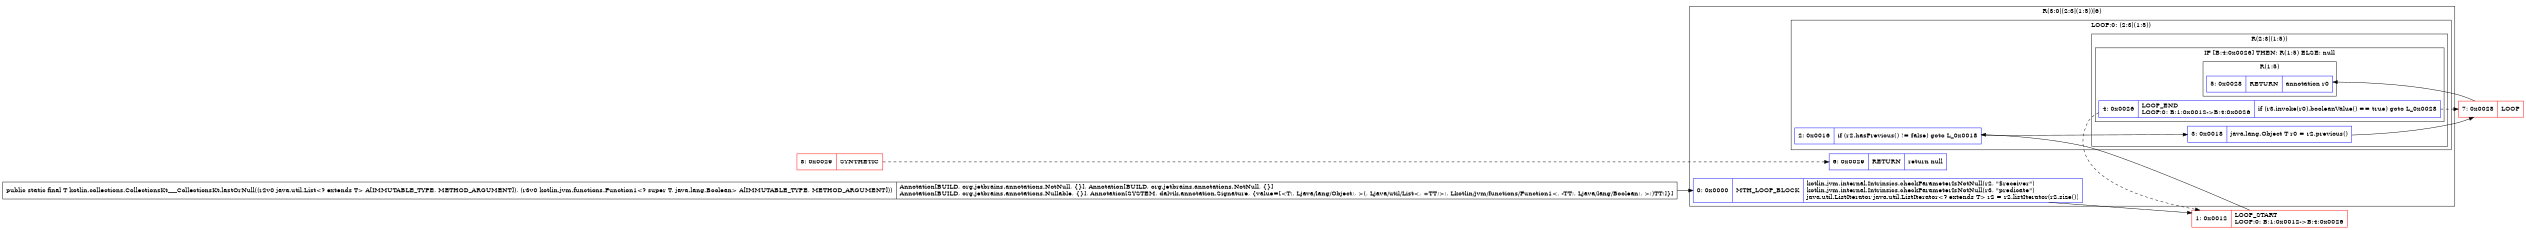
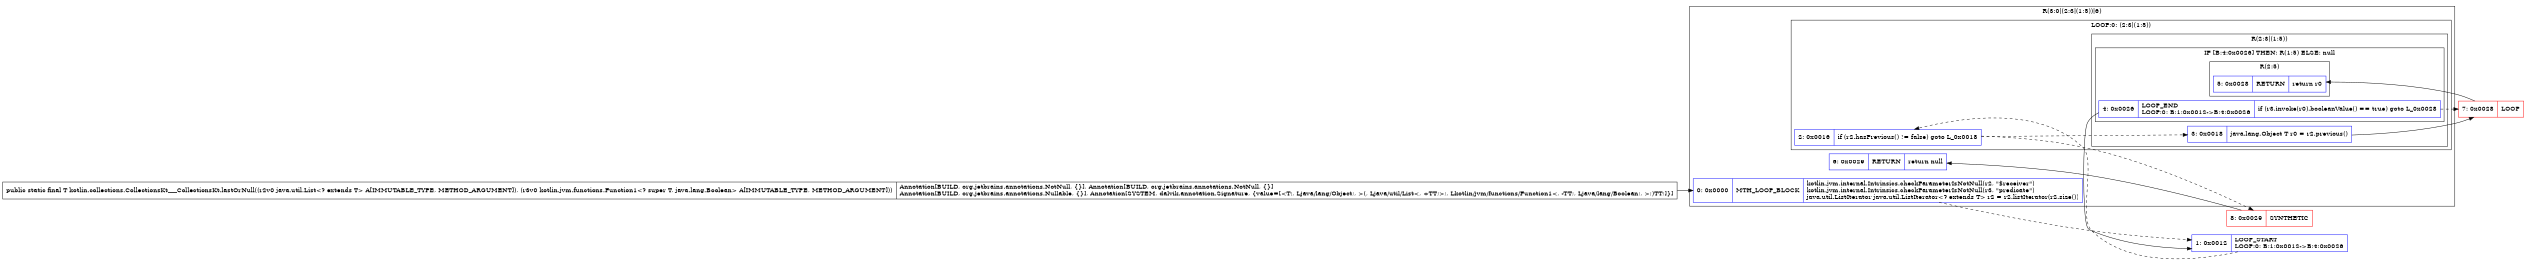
cluster "R(1:5)": label "R(1:5)" -> "R(2:5)"
node "5: 0x0028": text "annotation r0" -> "return r0"
edge "2: 0x0016" -> "3: 0x0018": style solid -> dashed
edge "2: 0x0016" -> "8: 0x0029": added
edge "1: 0x0012" -> "2: 0x0016": style solid -> dashed
edge "8: 0x0029" -> "6: 0x0029": style dashed -> solid
edge "4: 0x0026" -> "1: 0x0012": style dashed -> solid
edge "0: 0x0000" -> "1: 0x0012": style solid -> dashed
node "1: 0x0012": color red -> blue
